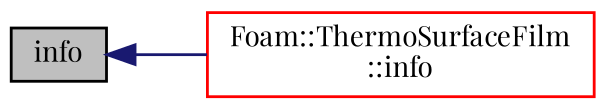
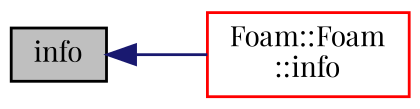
node "Foam::ThermoSurfaceFilm ::info": label "Foam::ThermoSurfaceFilm ::info" -> "Foam::Foam ::info"
